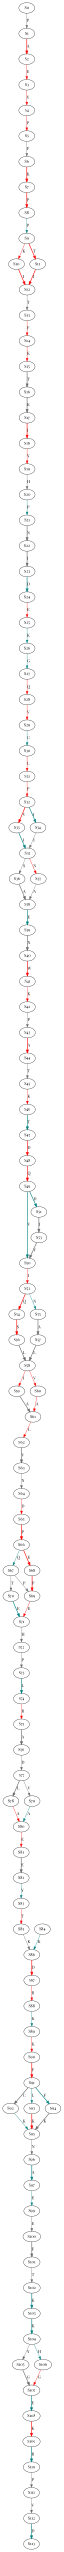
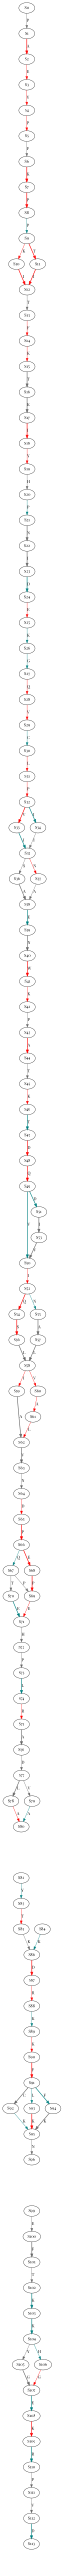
edge "S59" -> "S61": now "S59" -> "S62"
node "S81": removed
node "S97": removed
